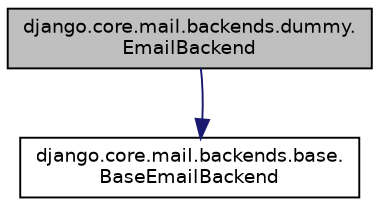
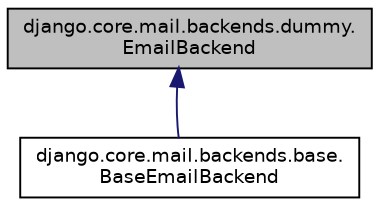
edge "django.core.mail.backends.dummy. EmailBackend" -> "django.core.mail.backends.base. BaseEmailBackend": reversed
